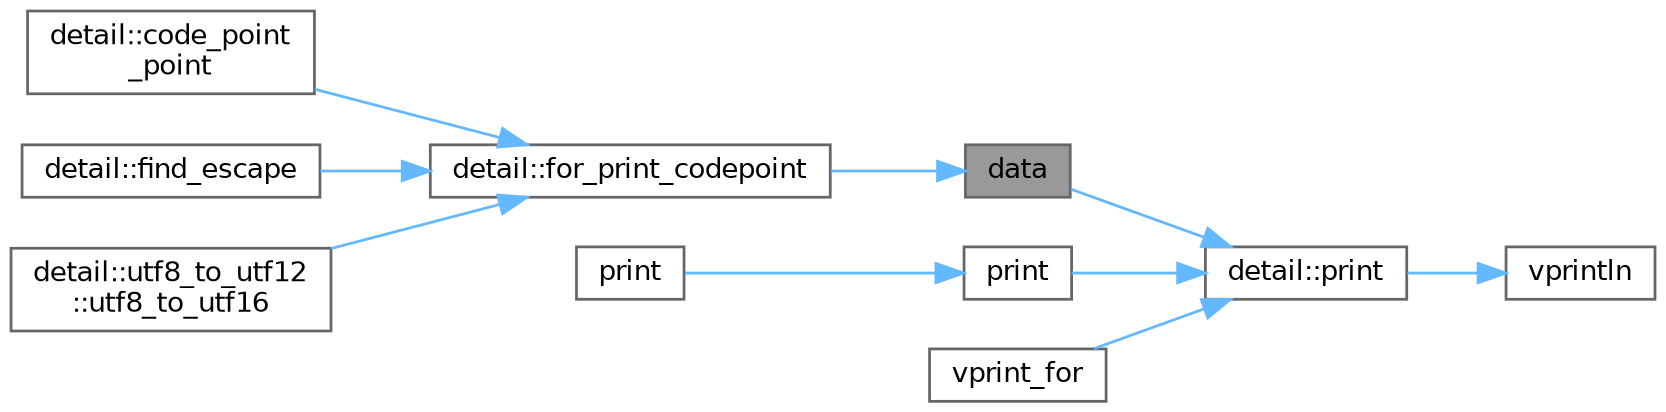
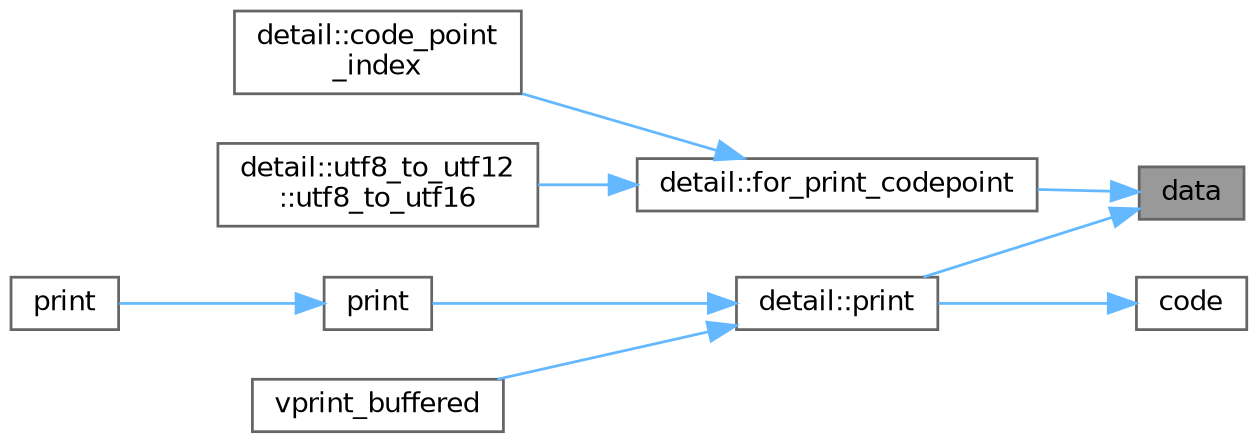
node "detail::code_point _point": label "detail::code_point _point" -> "detail::code_point _index"
node "detail::find_escape": removed
edge "data" -> "detail::print": reversed
node "vprintln": label "vprintln" -> "code"
node "vprint_for": label "vprint_for" -> "vprint_buffered"
